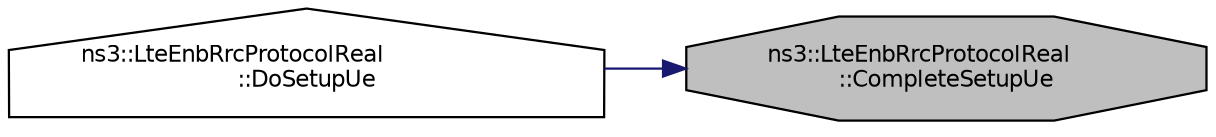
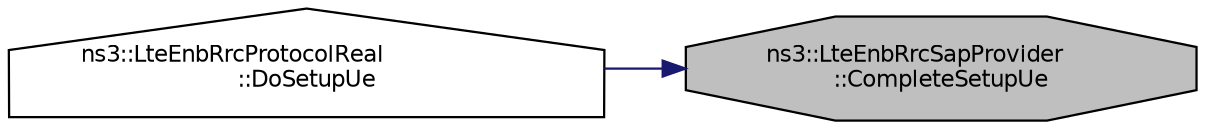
node "ns3::LteEnbRrcProtocolReal ::CompleteSetupUe": label "ns3::LteEnbRrcProtocolReal ::CompleteSetupUe" -> "ns3::LteEnbRrcSapProvider ::CompleteSetupUe"
